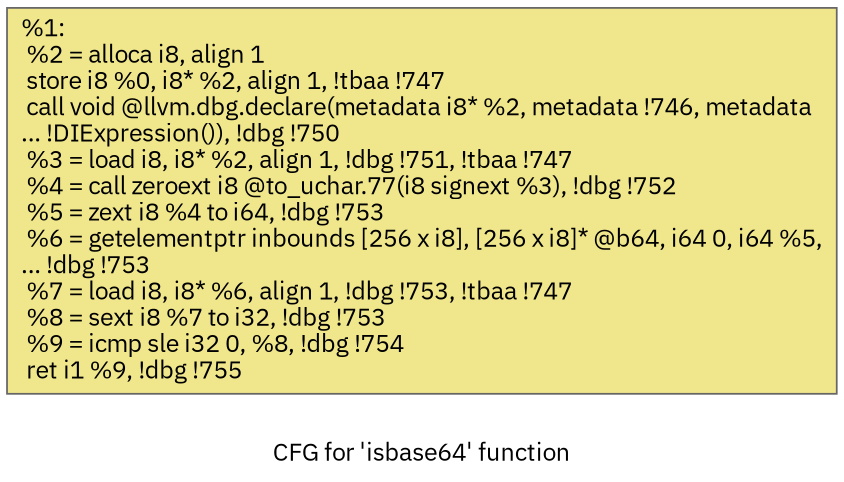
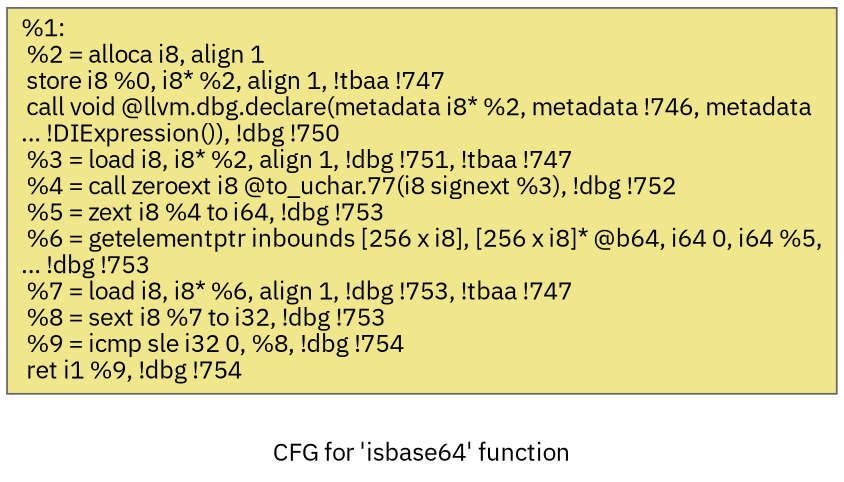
node "%1:": text "ret i1 %9, !dbg !755" -> "ret i1 %9, !dbg !754"
